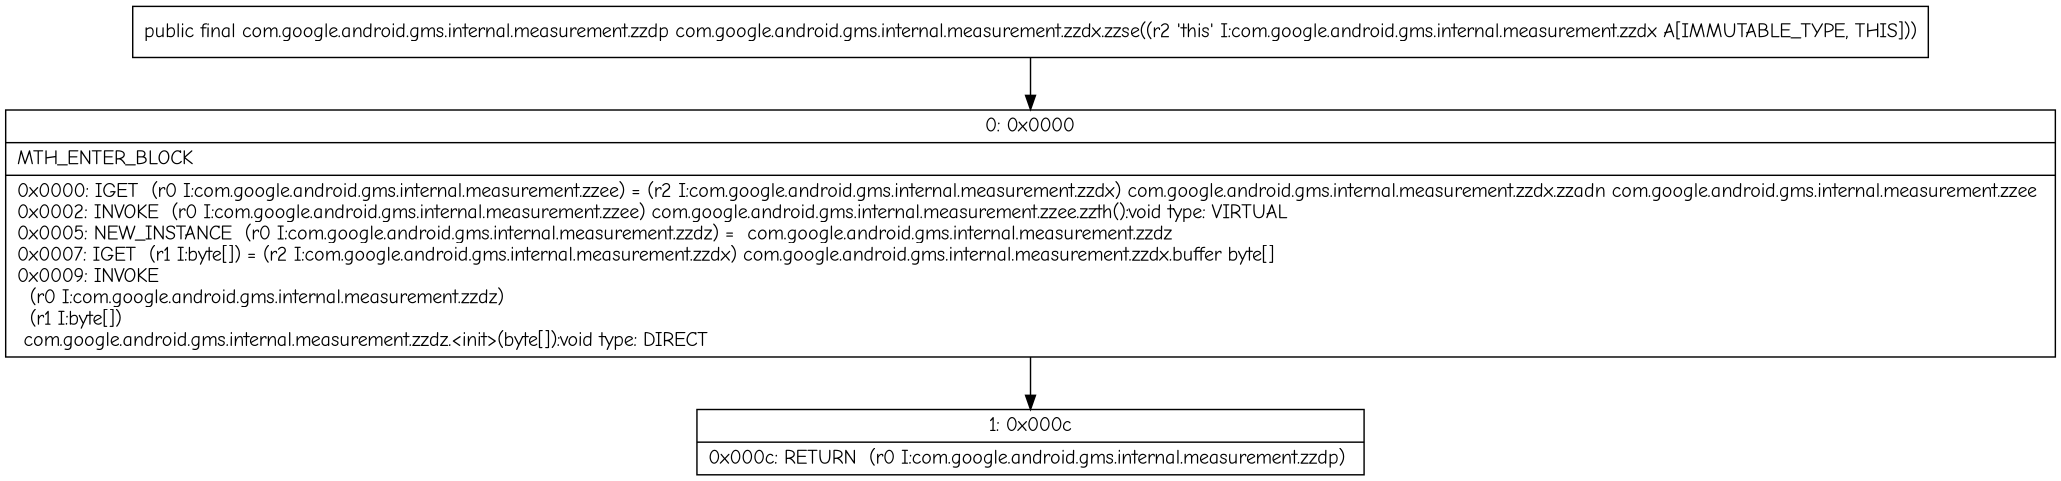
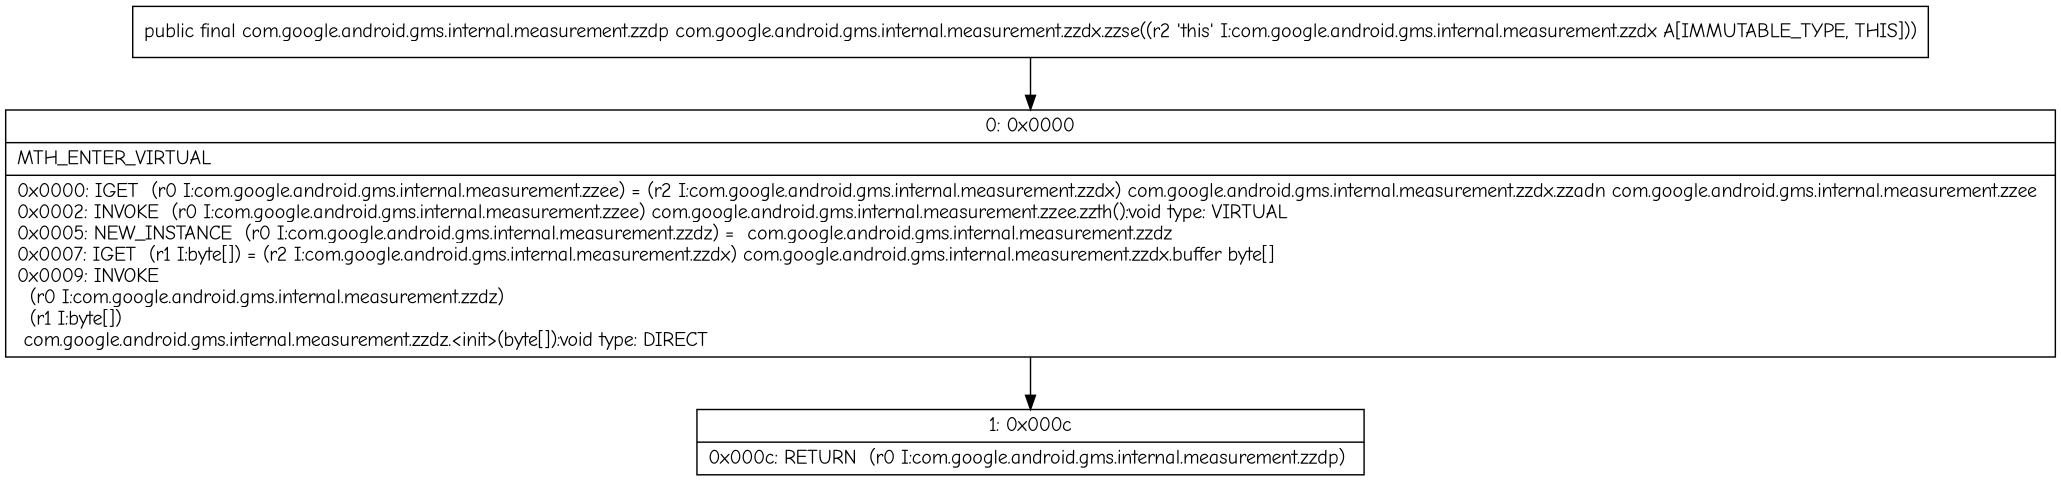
node "0: 0x0000": text "MTH_ENTER_BLOCK" -> "MTH_ENTER_VIRTUAL"
